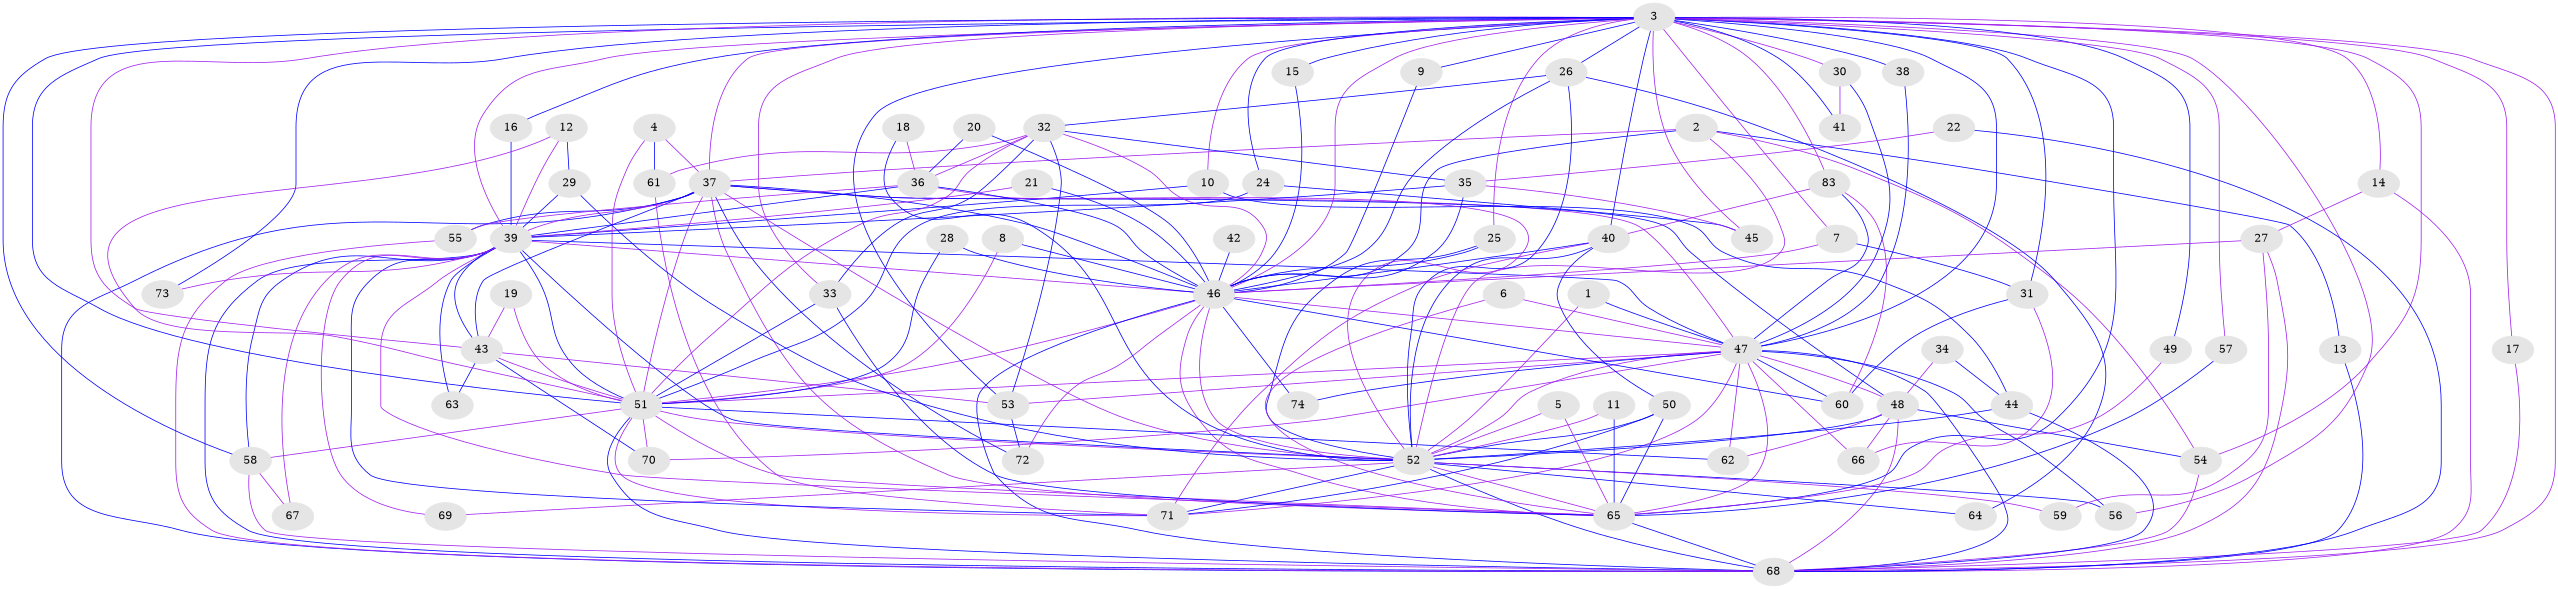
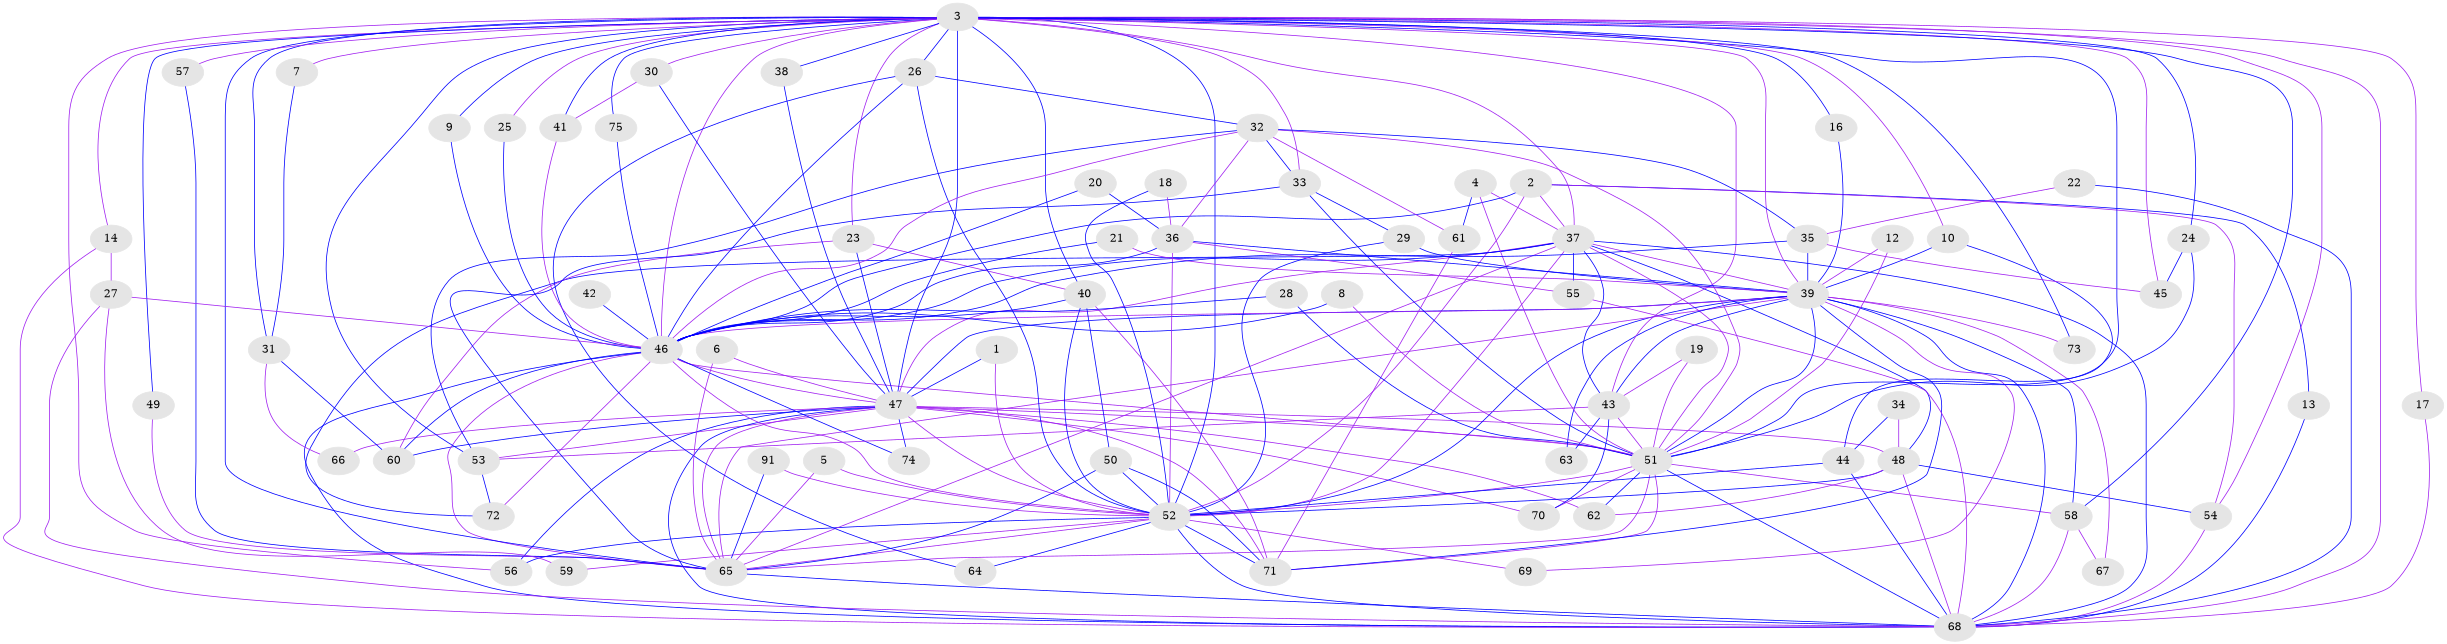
node "15": label "15" -> "75"
edge "12" -- "29": now "33" -- "29"
node "83": label "83" -> "23"
edge "7" -- "46": now "41" -- "46"
edge "25" -- "52": now "3" -- "52"
node "11": label "11" -> "91"
edge "48" -- "66": removed
